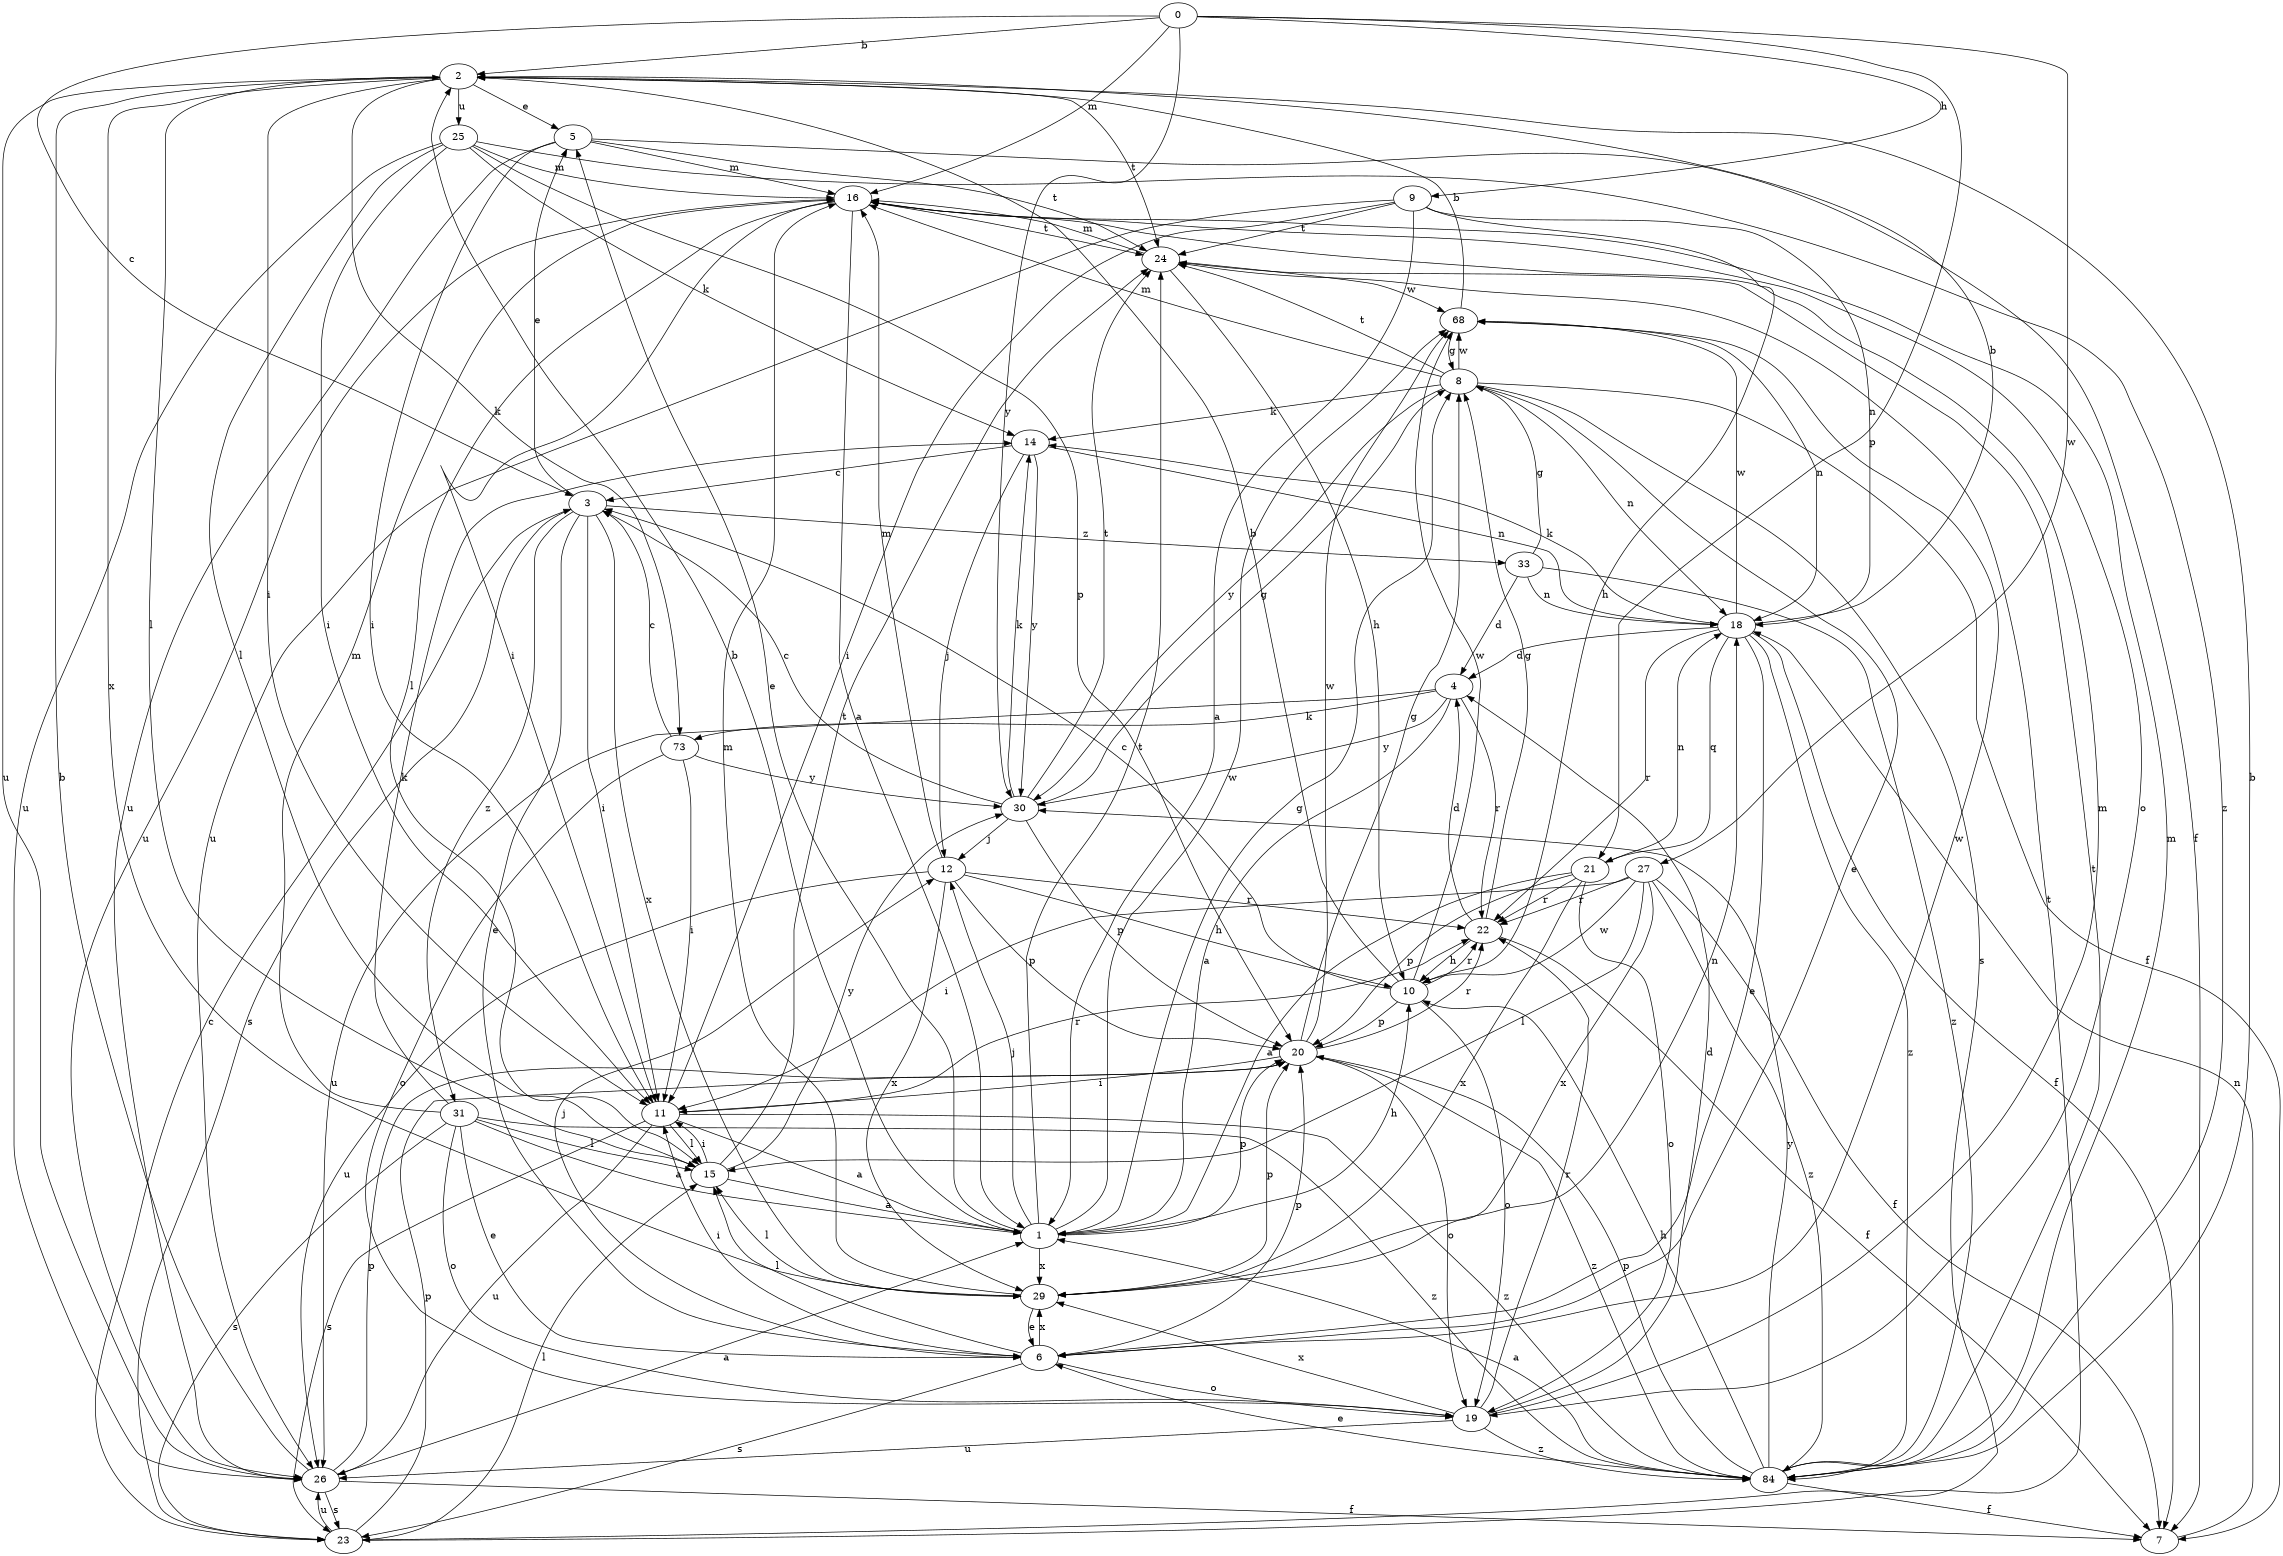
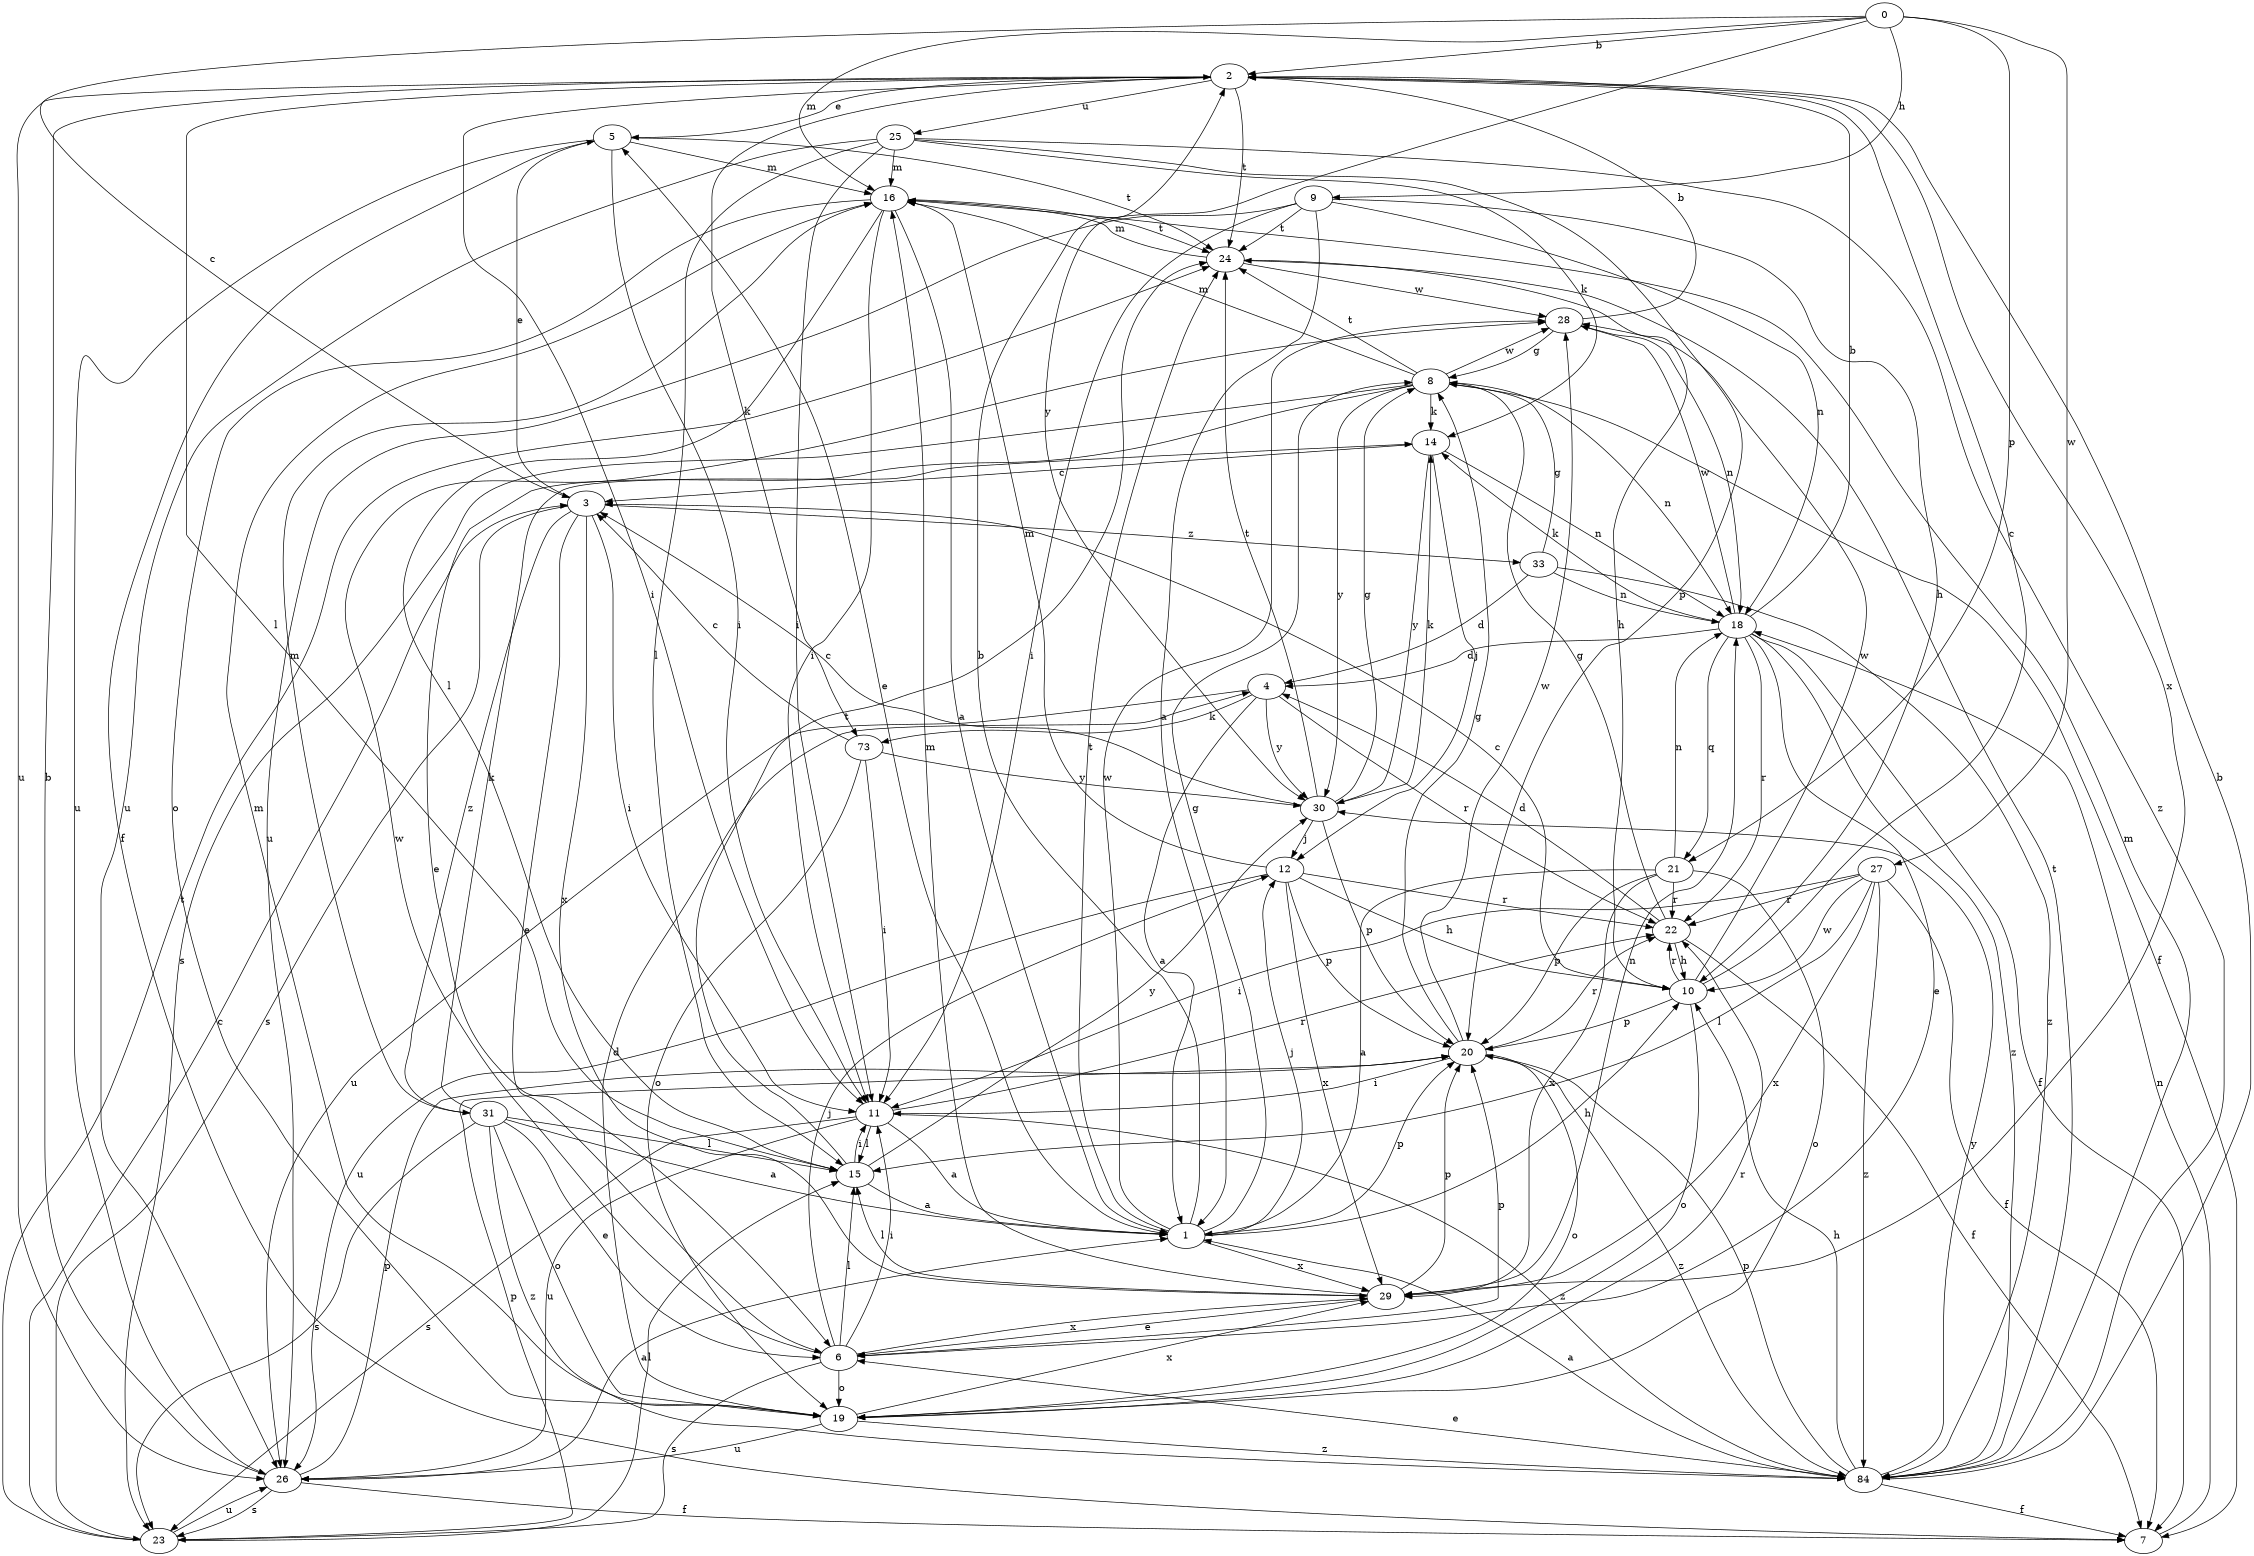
node "68": label "68" -> "28"
edge "10" -> "2": label "b" -> "c"
edge "16" -> "26": removed, label "u"
